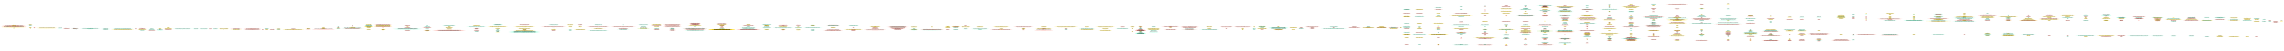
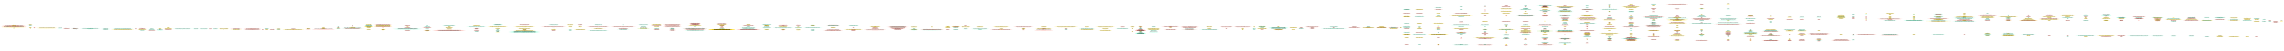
node "Rhetoric: Put the best proof forth. As solid as you've got.": fillcolor aquamarine -> gold
